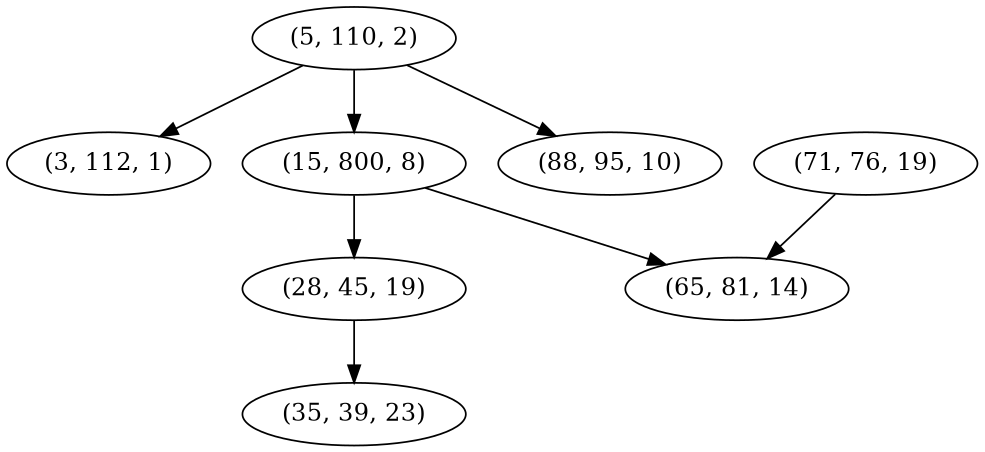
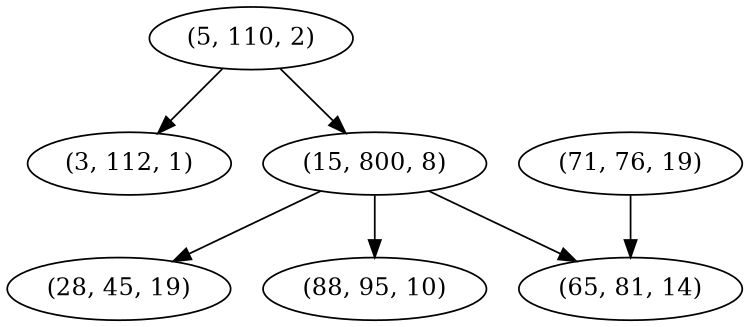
edge "(5, 110, 2)" -> "(88, 95, 10)": now "(15, 800, 8)" -> "(88, 95, 10)"
node "(35, 39, 23)": removed
